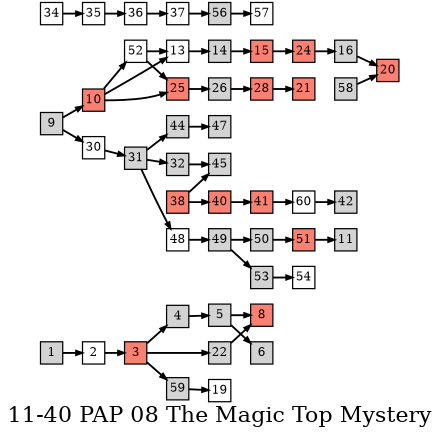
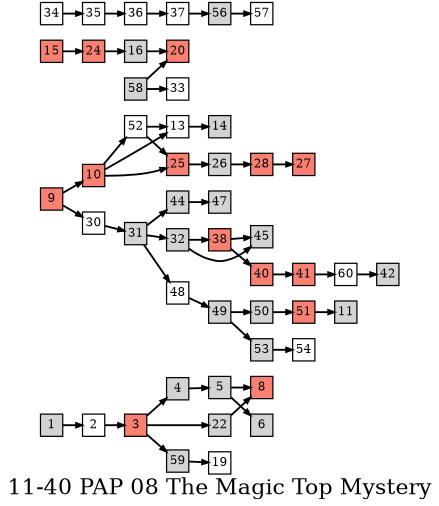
edge "14" -> "15": removed
node "33": added
node "21": label "21" -> "27"
node "9": fillcolor lightgrey -> salmon
edge "32" -> "38": added
